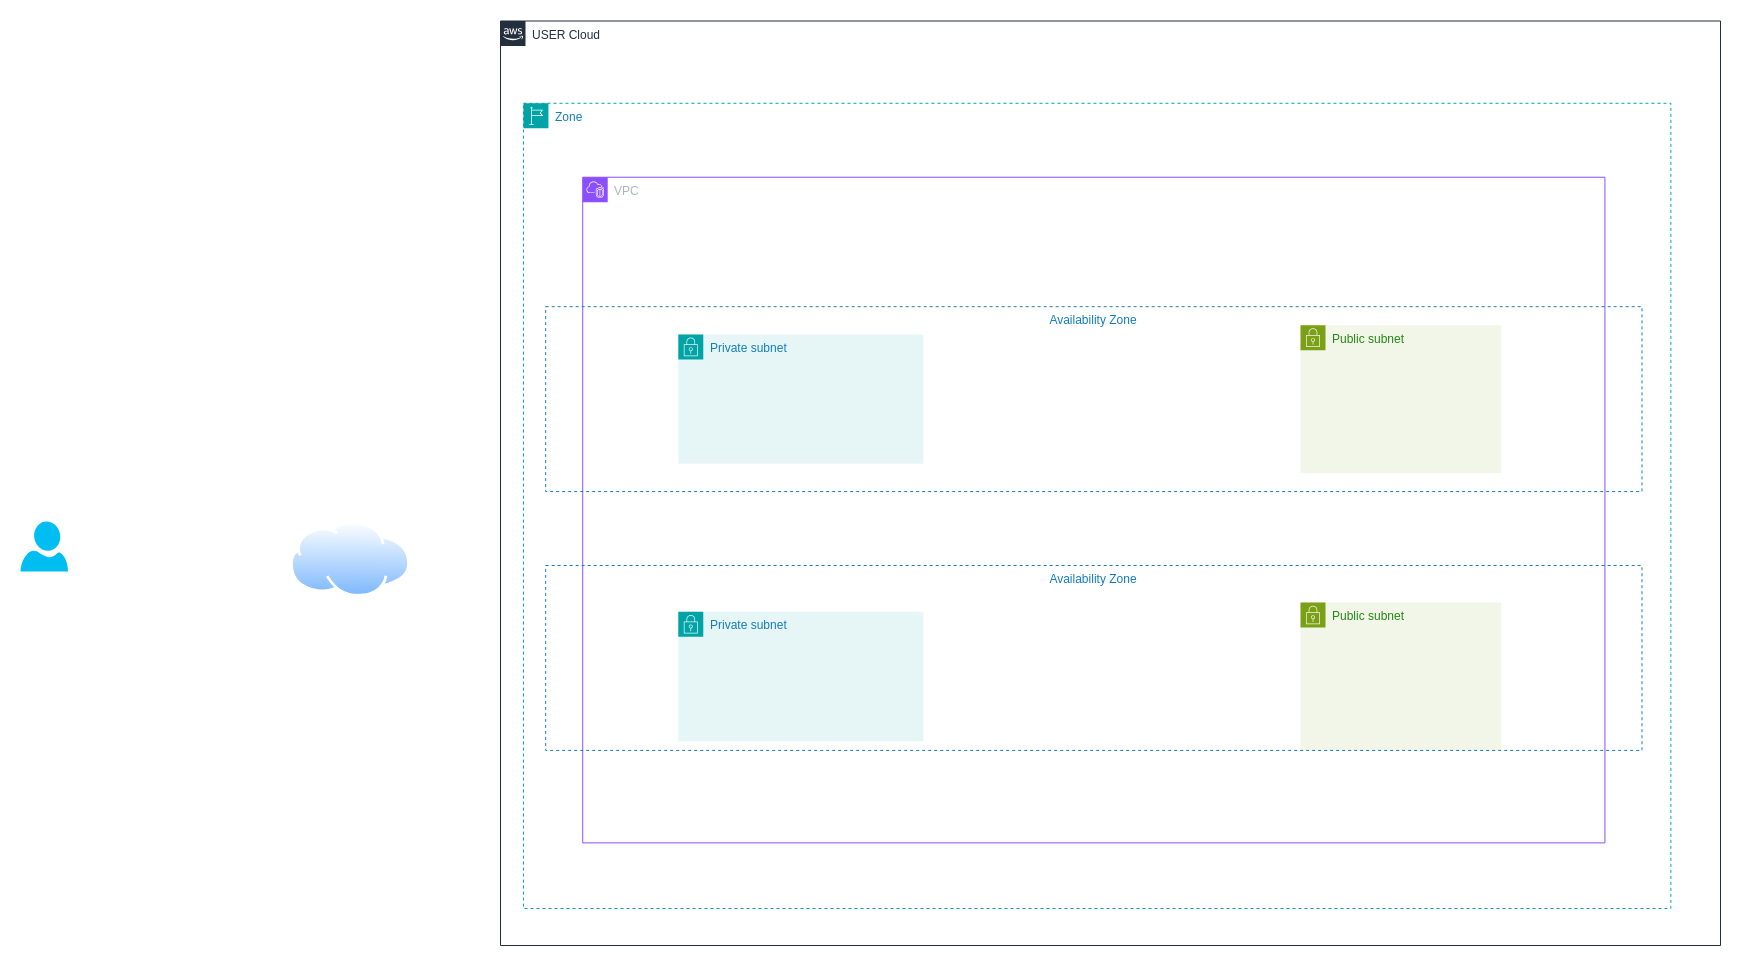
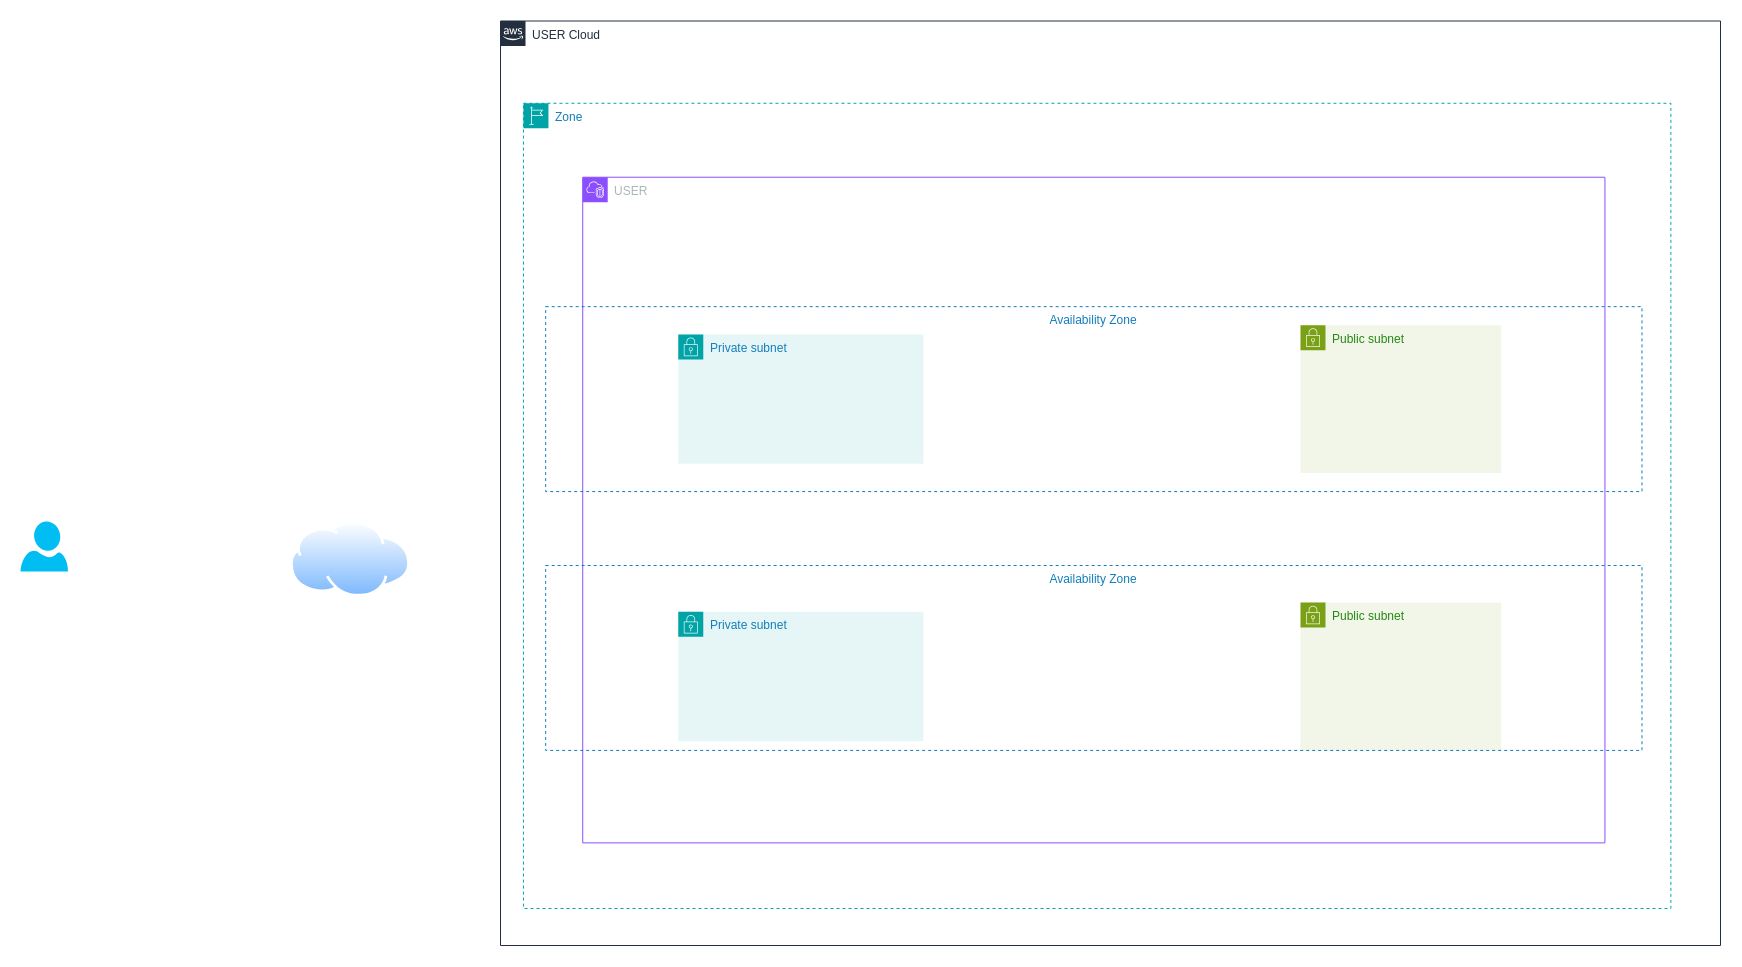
node "VPC": label "VPC" -> "USER"
